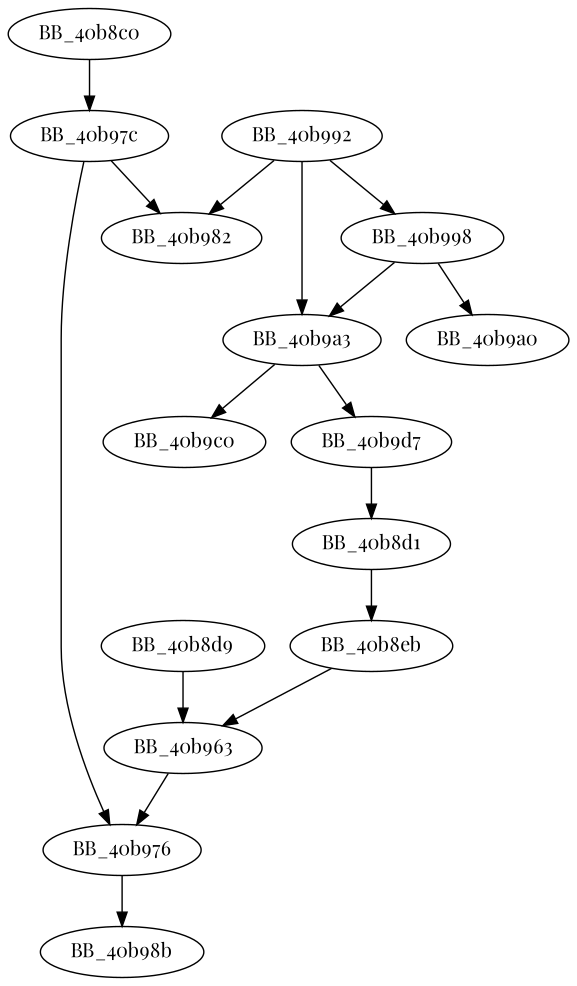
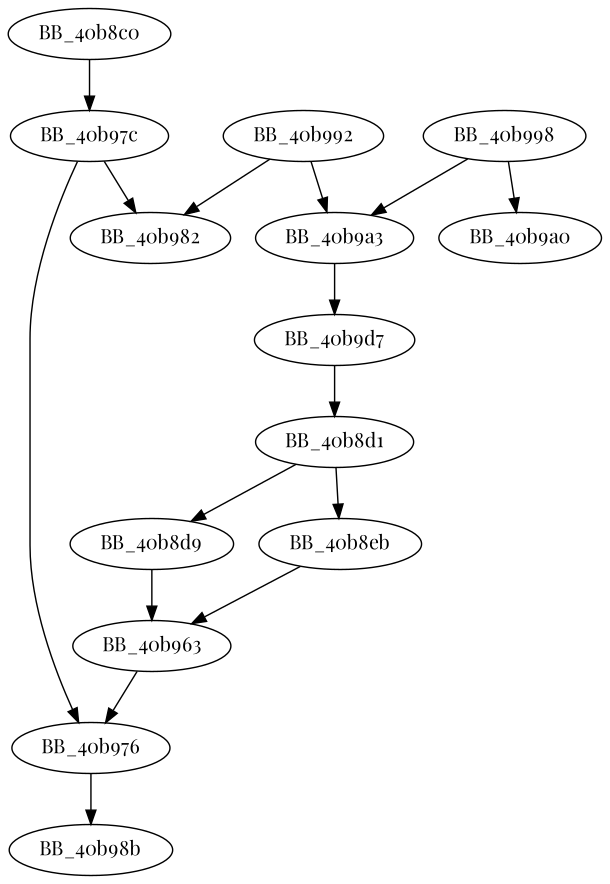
edge "BB_40b992" -> "BB_40b998": removed
node "BB_40b9c0": removed
edge "BB_40b8d1" -> "BB_40b8d9": added
